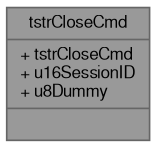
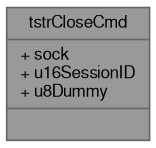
node "tstrCloseCmd": text "+ tstrCloseCmd" -> "+ sock"
